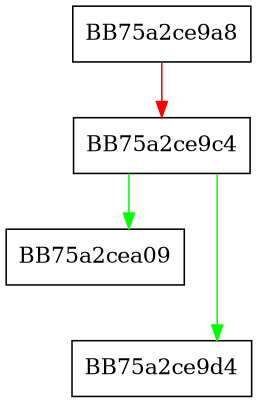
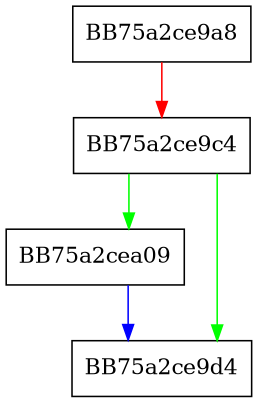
edge "BB75a2cea09" -> "BB75a2ce9d4": added
